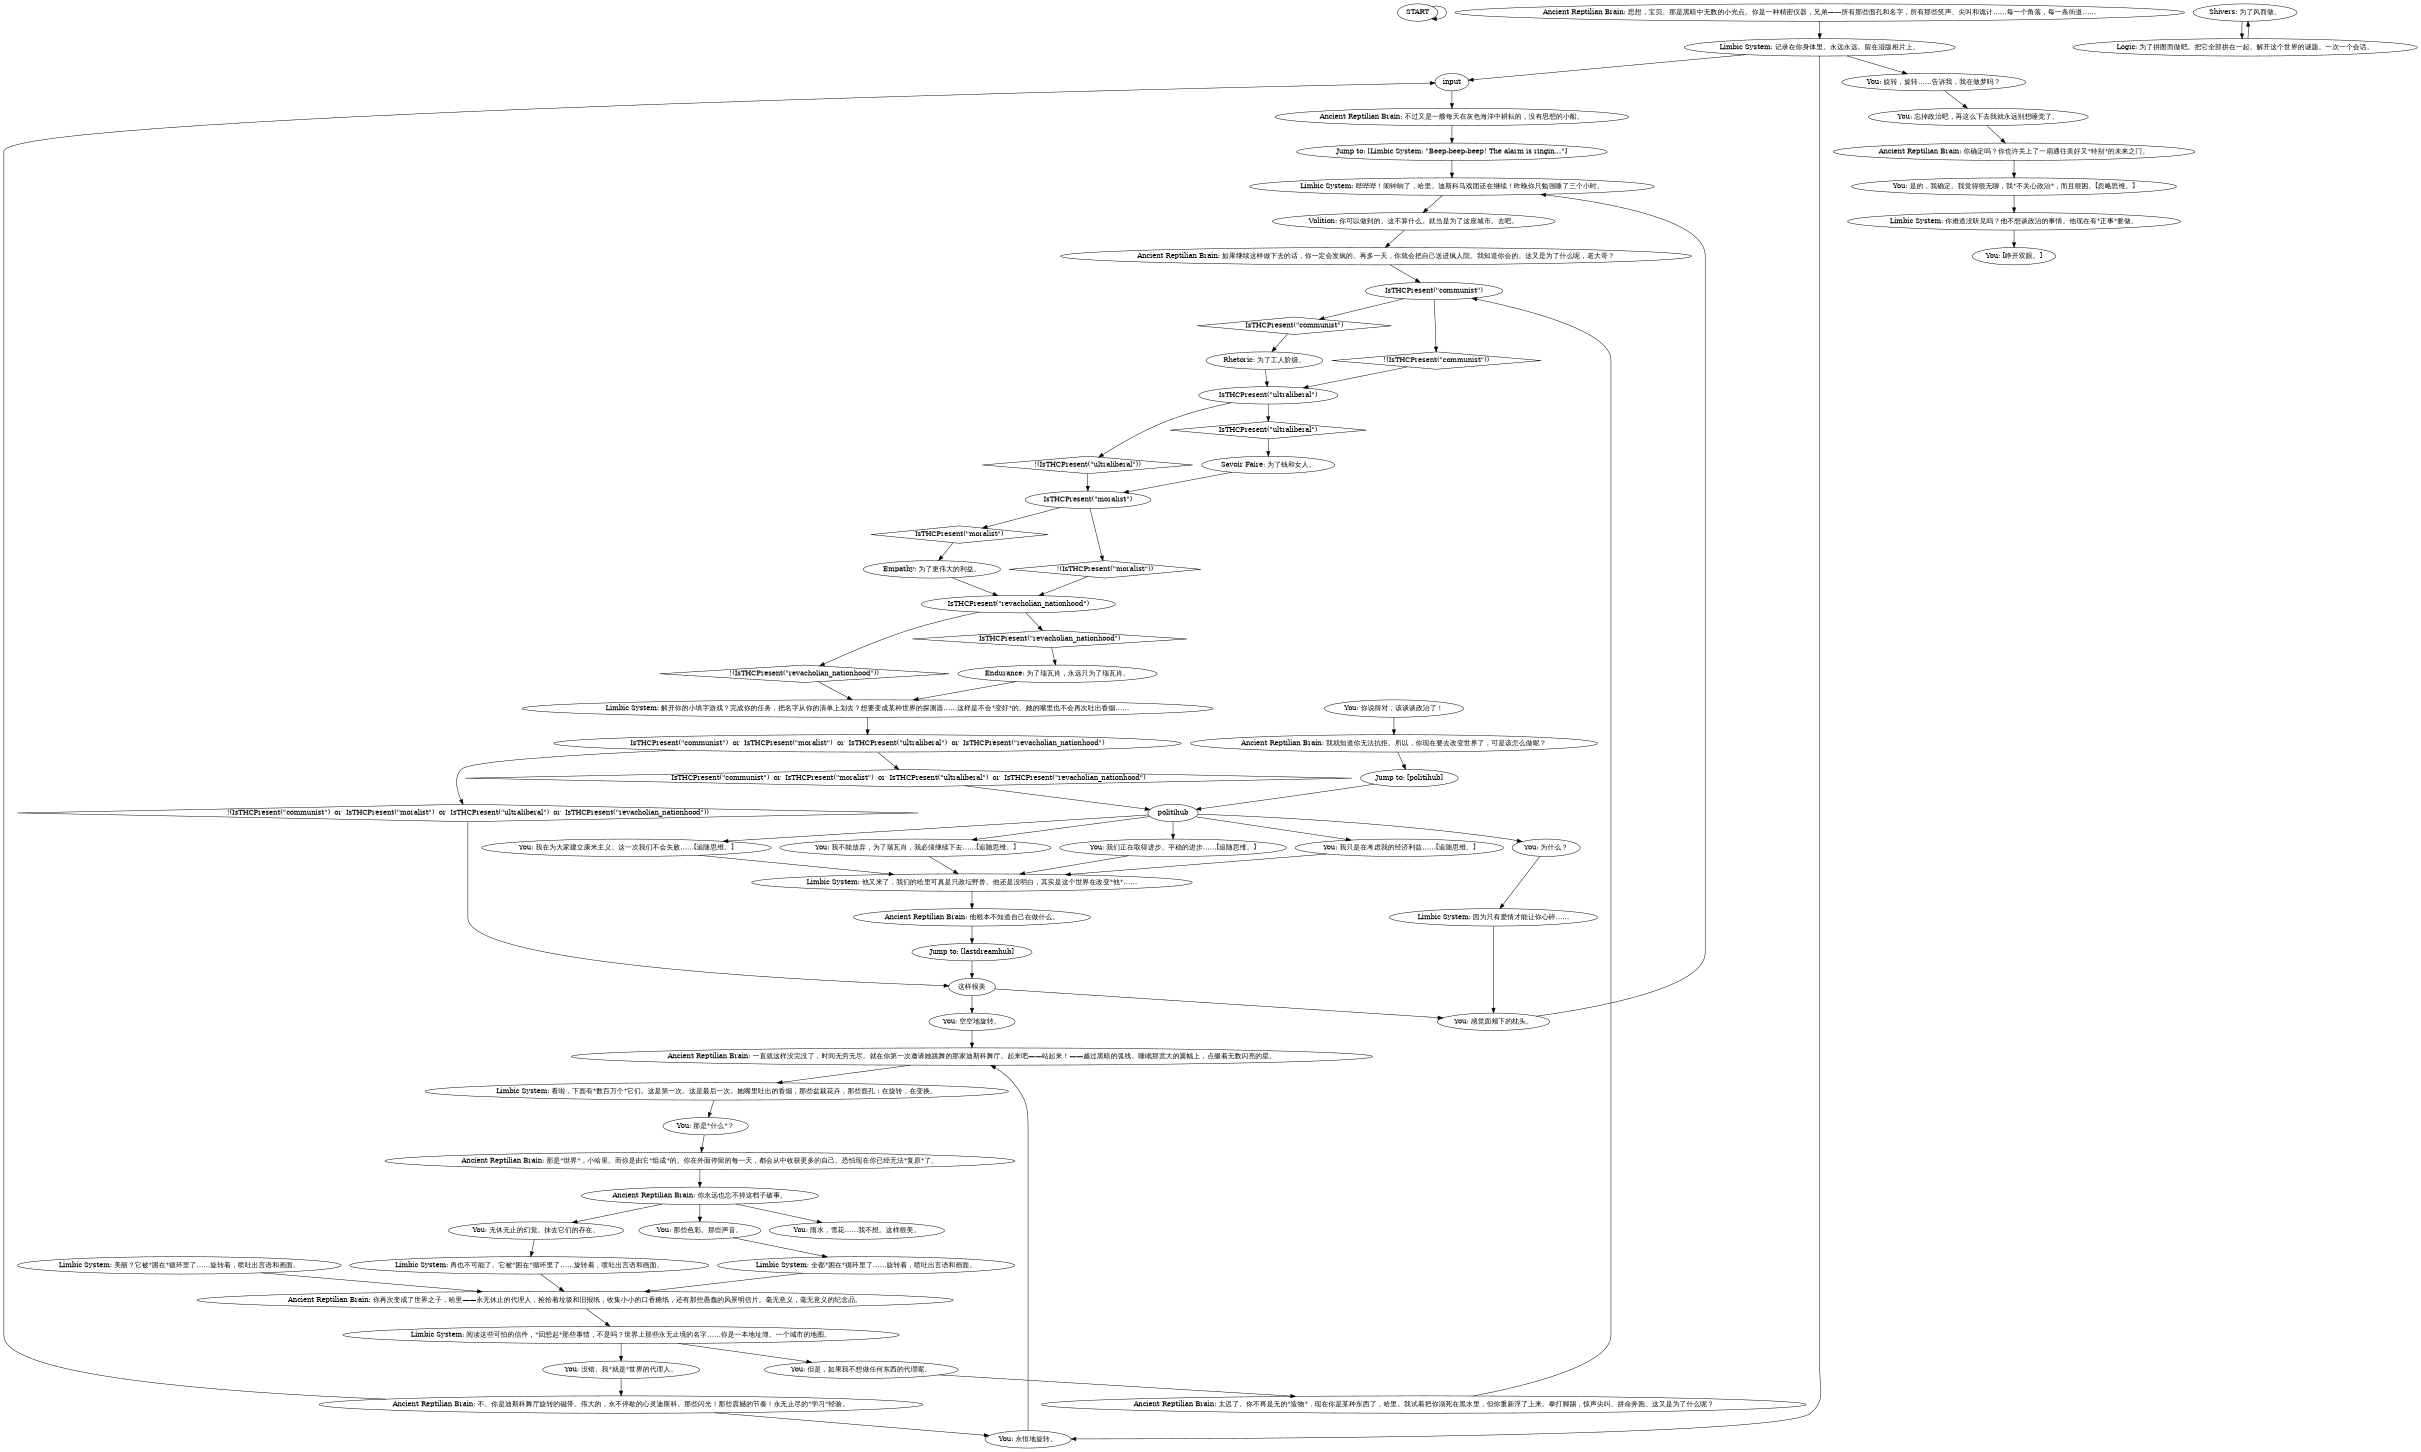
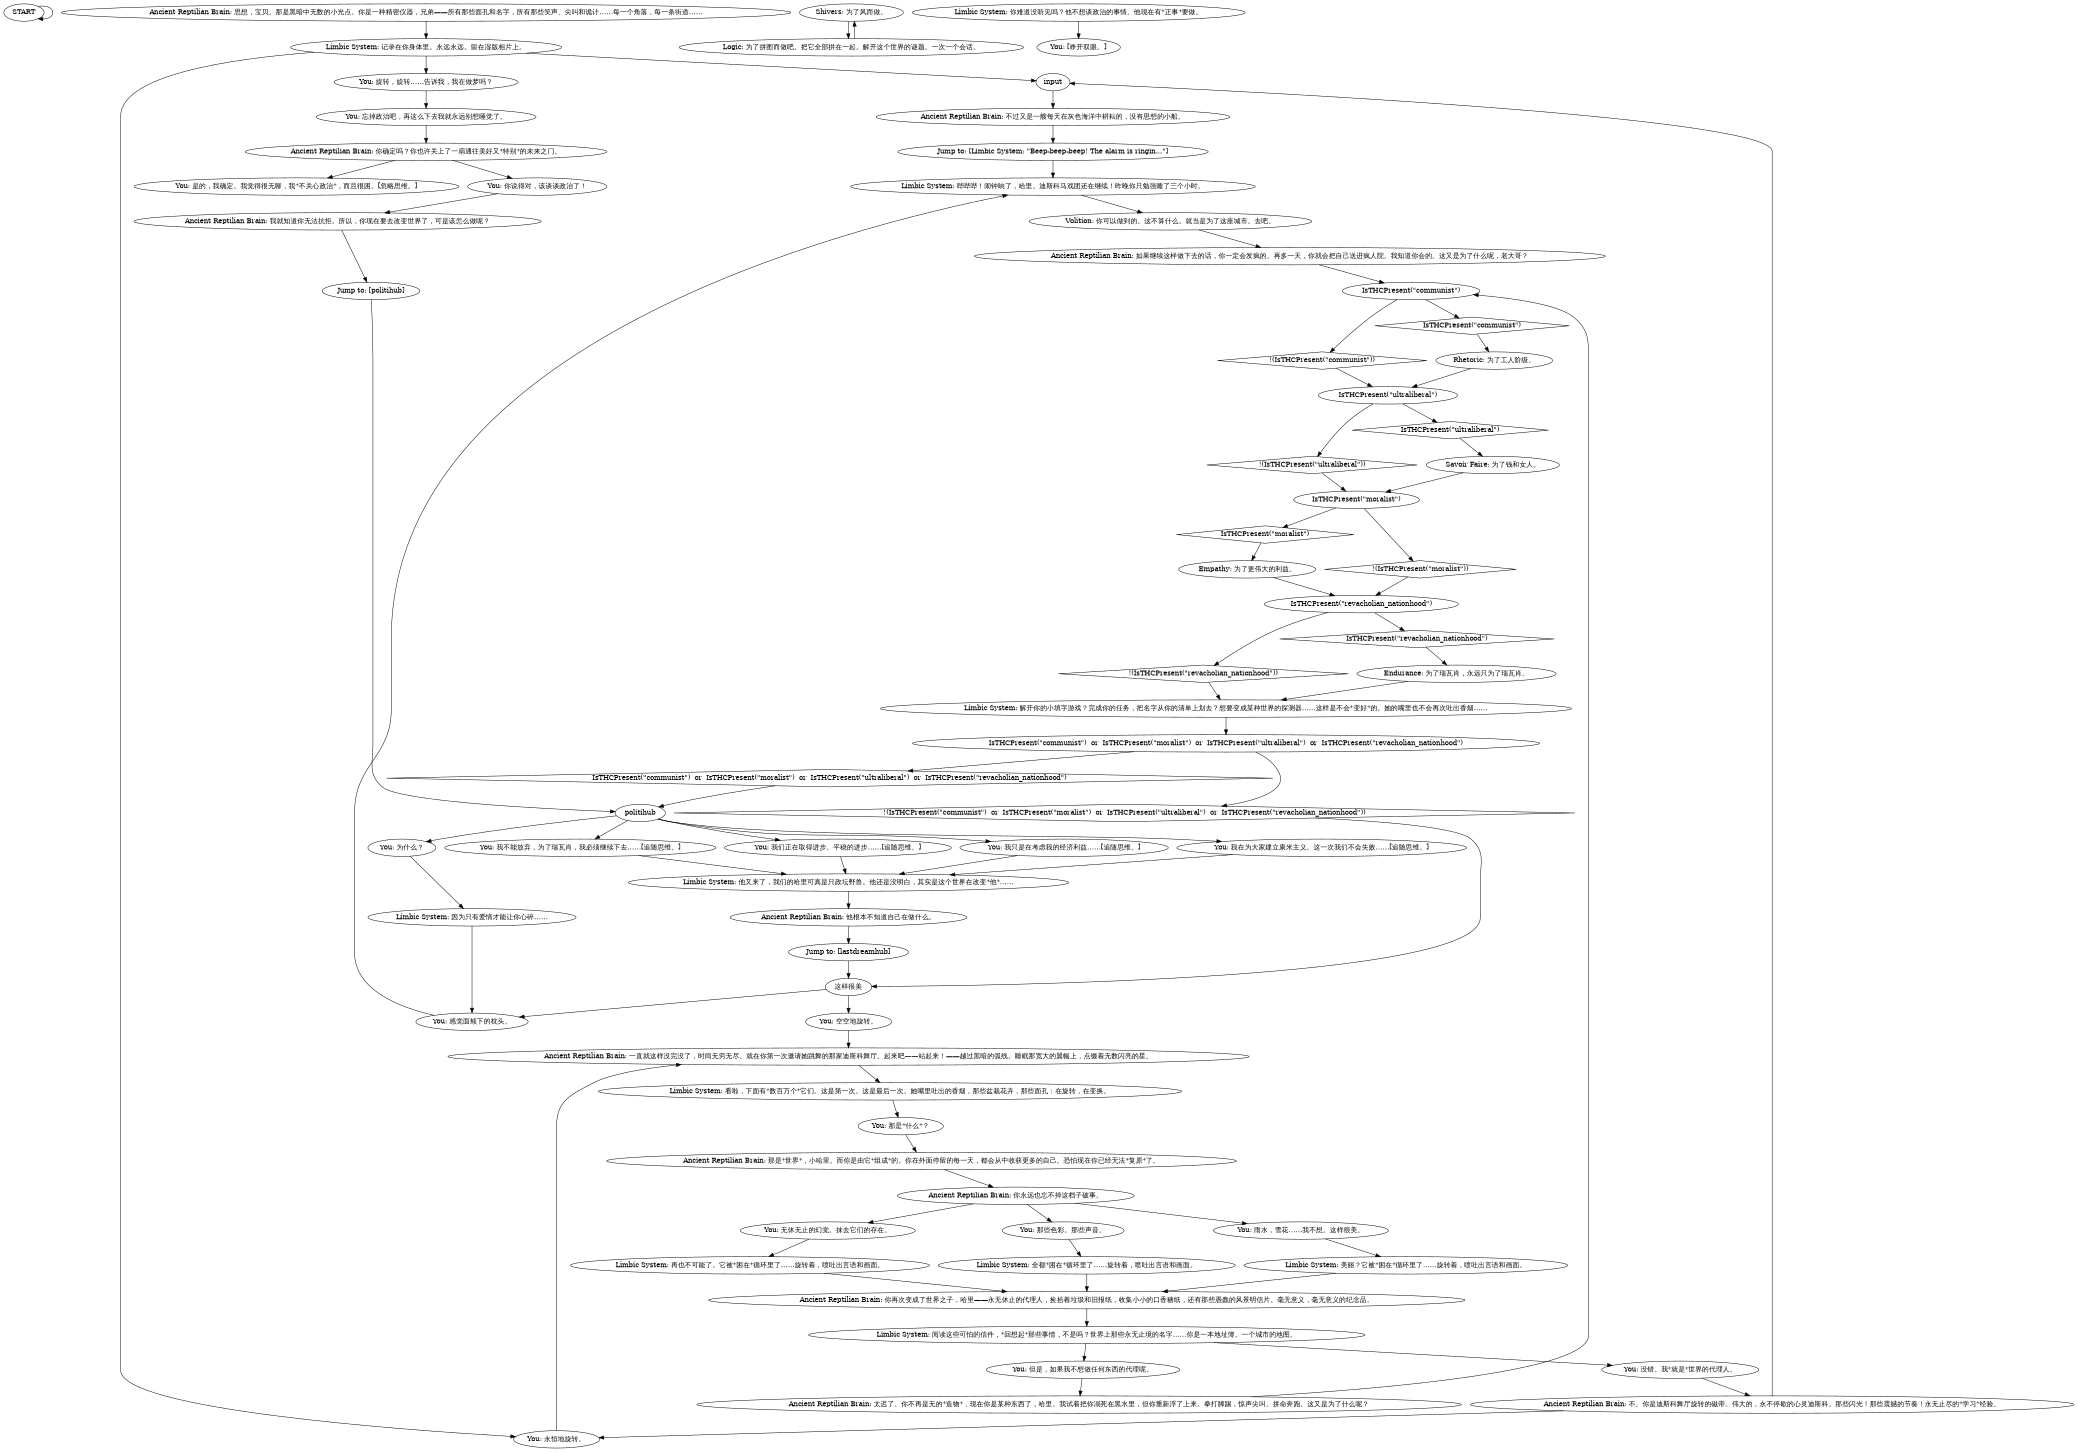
edge "Ancient Reptilian Brain: 你确定吗？你也许关上了一扇通往美好又*特别*的未来之门。" -> "You: 你说得对，该谈谈政治了！": added
edge "You: 是的，我确定。我觉得很无聊，我*不关心政治*，而且很困。[忽略思维。]" -> "Limbic System: 你难道没听见吗？他不想谈政治的事情。他现在有*正事*要做。": removed
edge "You: 雨水，雪花……我不想。这样很美。" -> "Limbic System: 美丽？它被*困在*循环里了……旋转着，喷吐出言语和画面。": added
